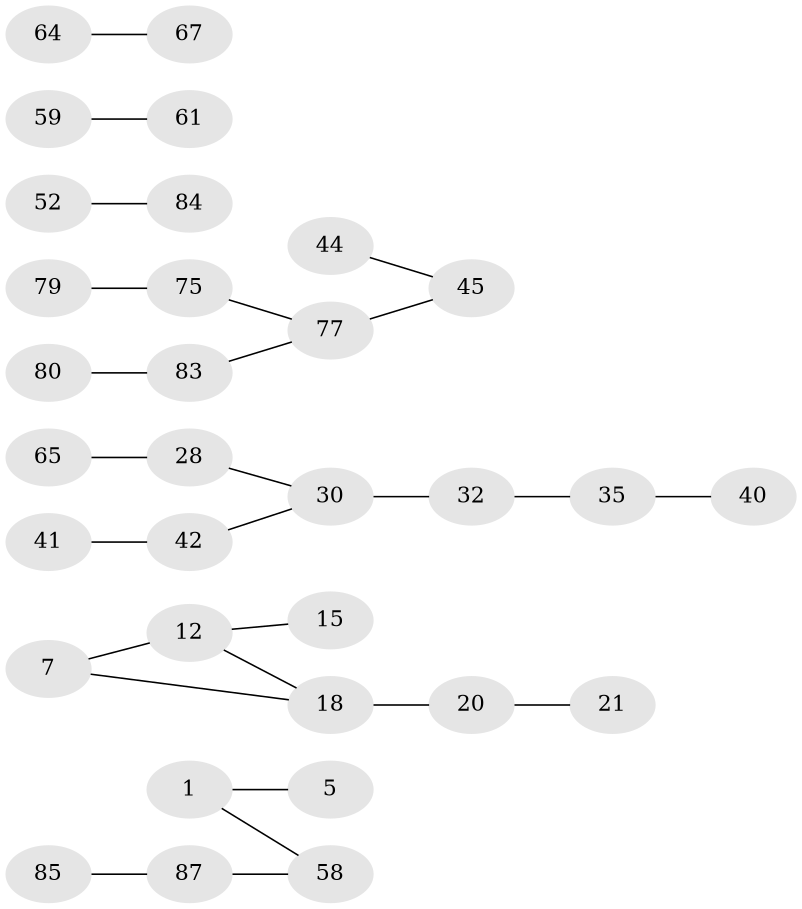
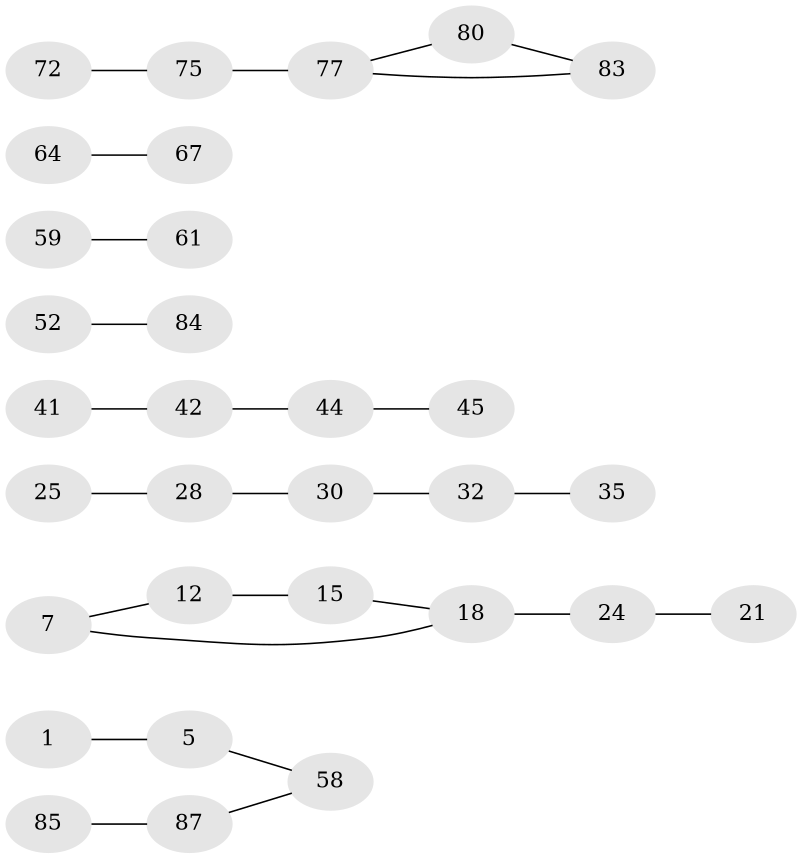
node "79": label "79" -> "72"
edge "45" -- "77": now "80" -- "77"
node "65": label "65" -> "25"
node "40": removed
edge "30" -- "42": now "44" -- "42"
edge "12" -- "18": now "15" -- "18"
node "20": label "20" -> "24"
edge "1" -- "58": now "5" -- "58"
